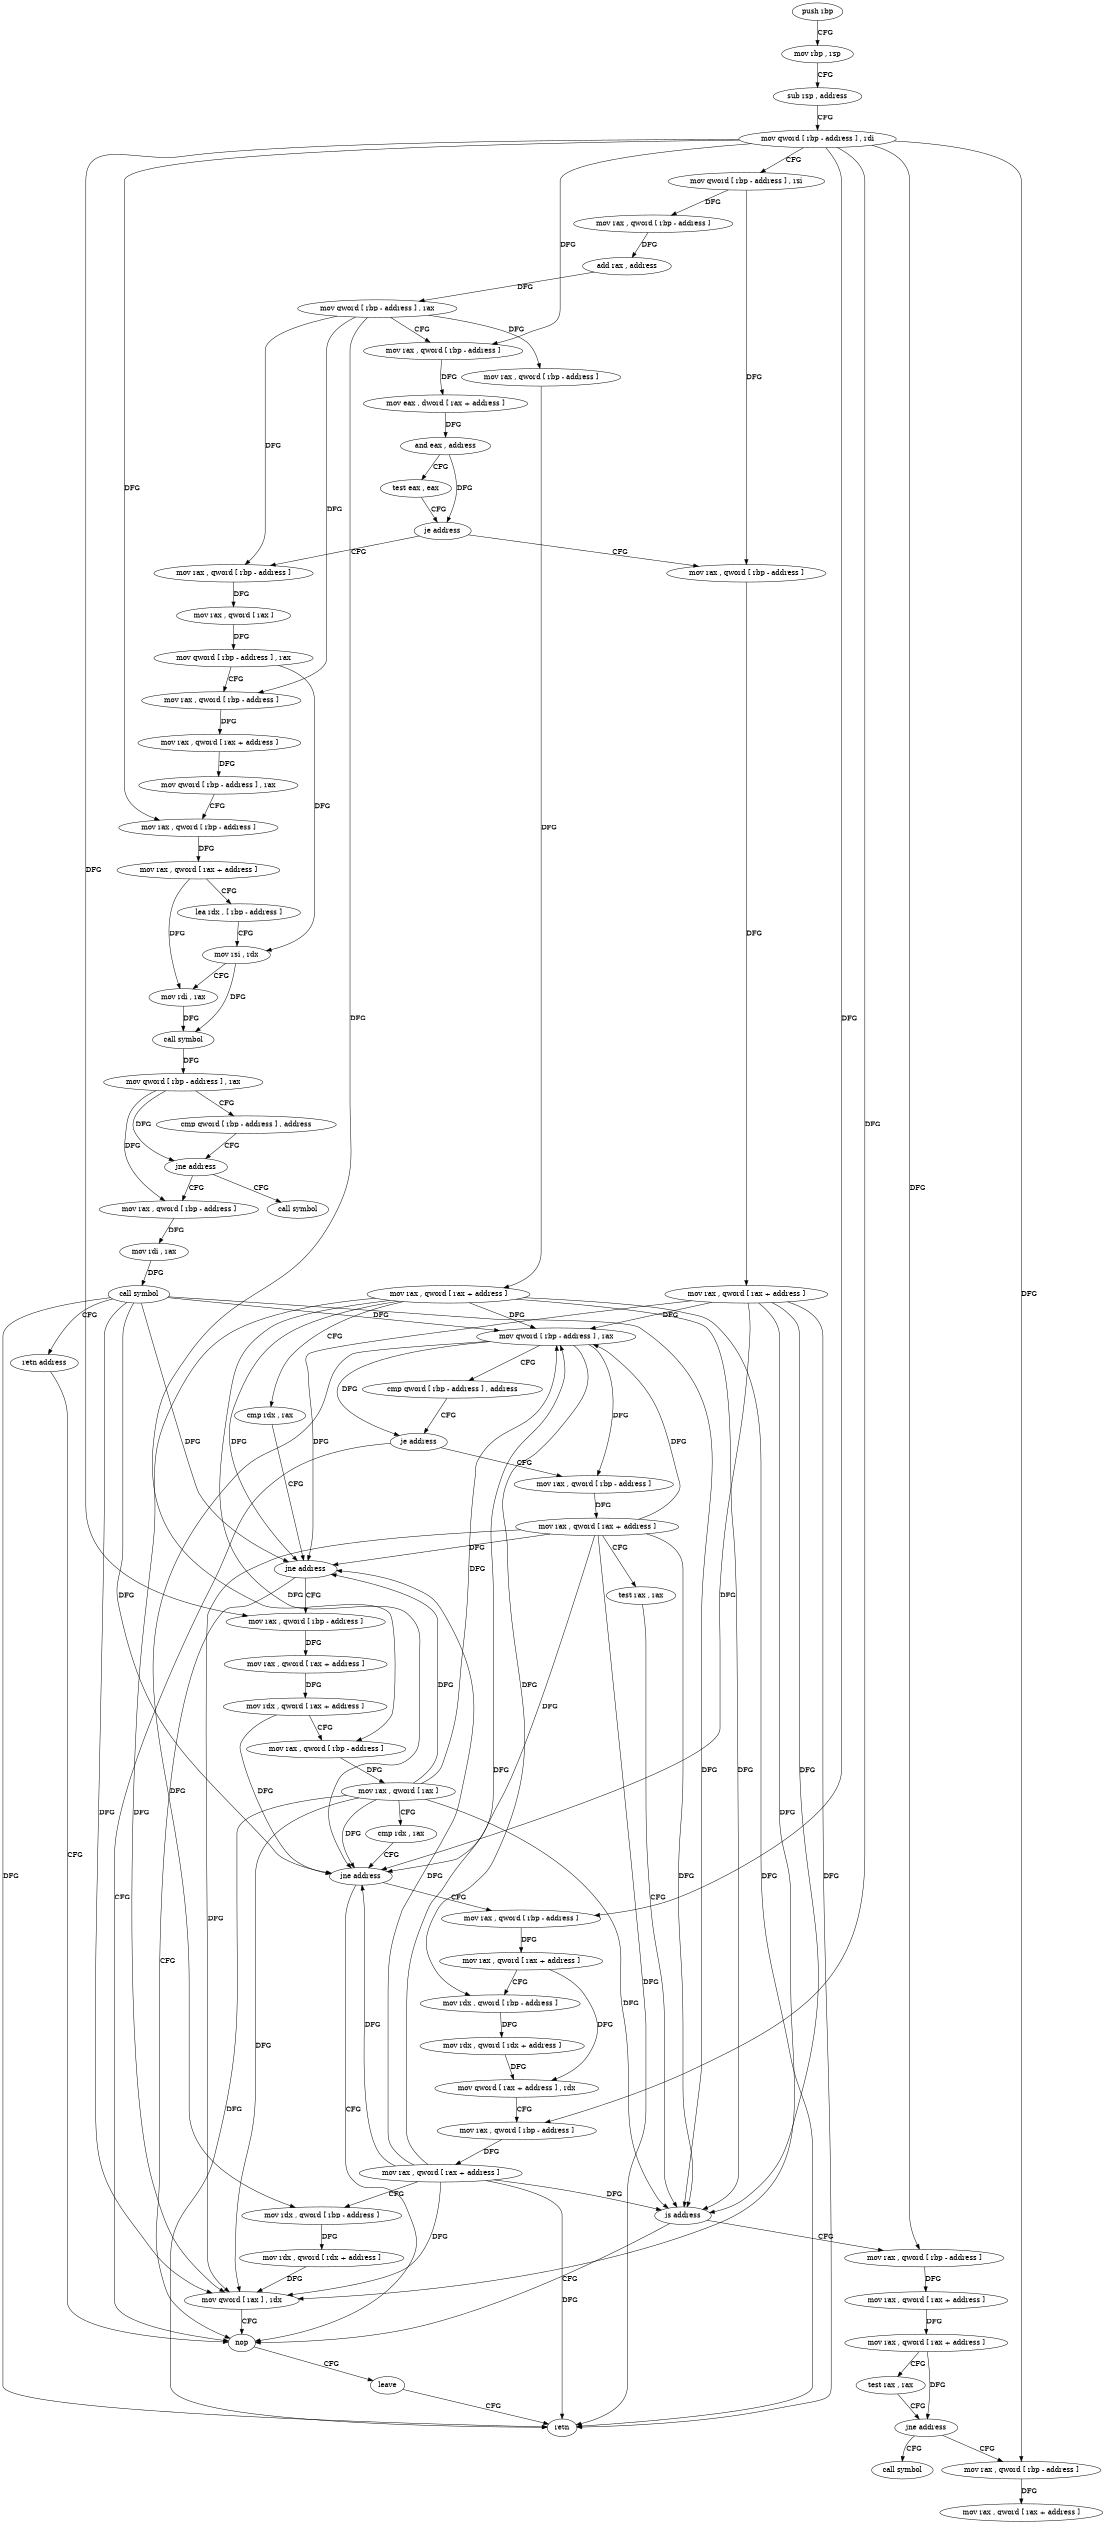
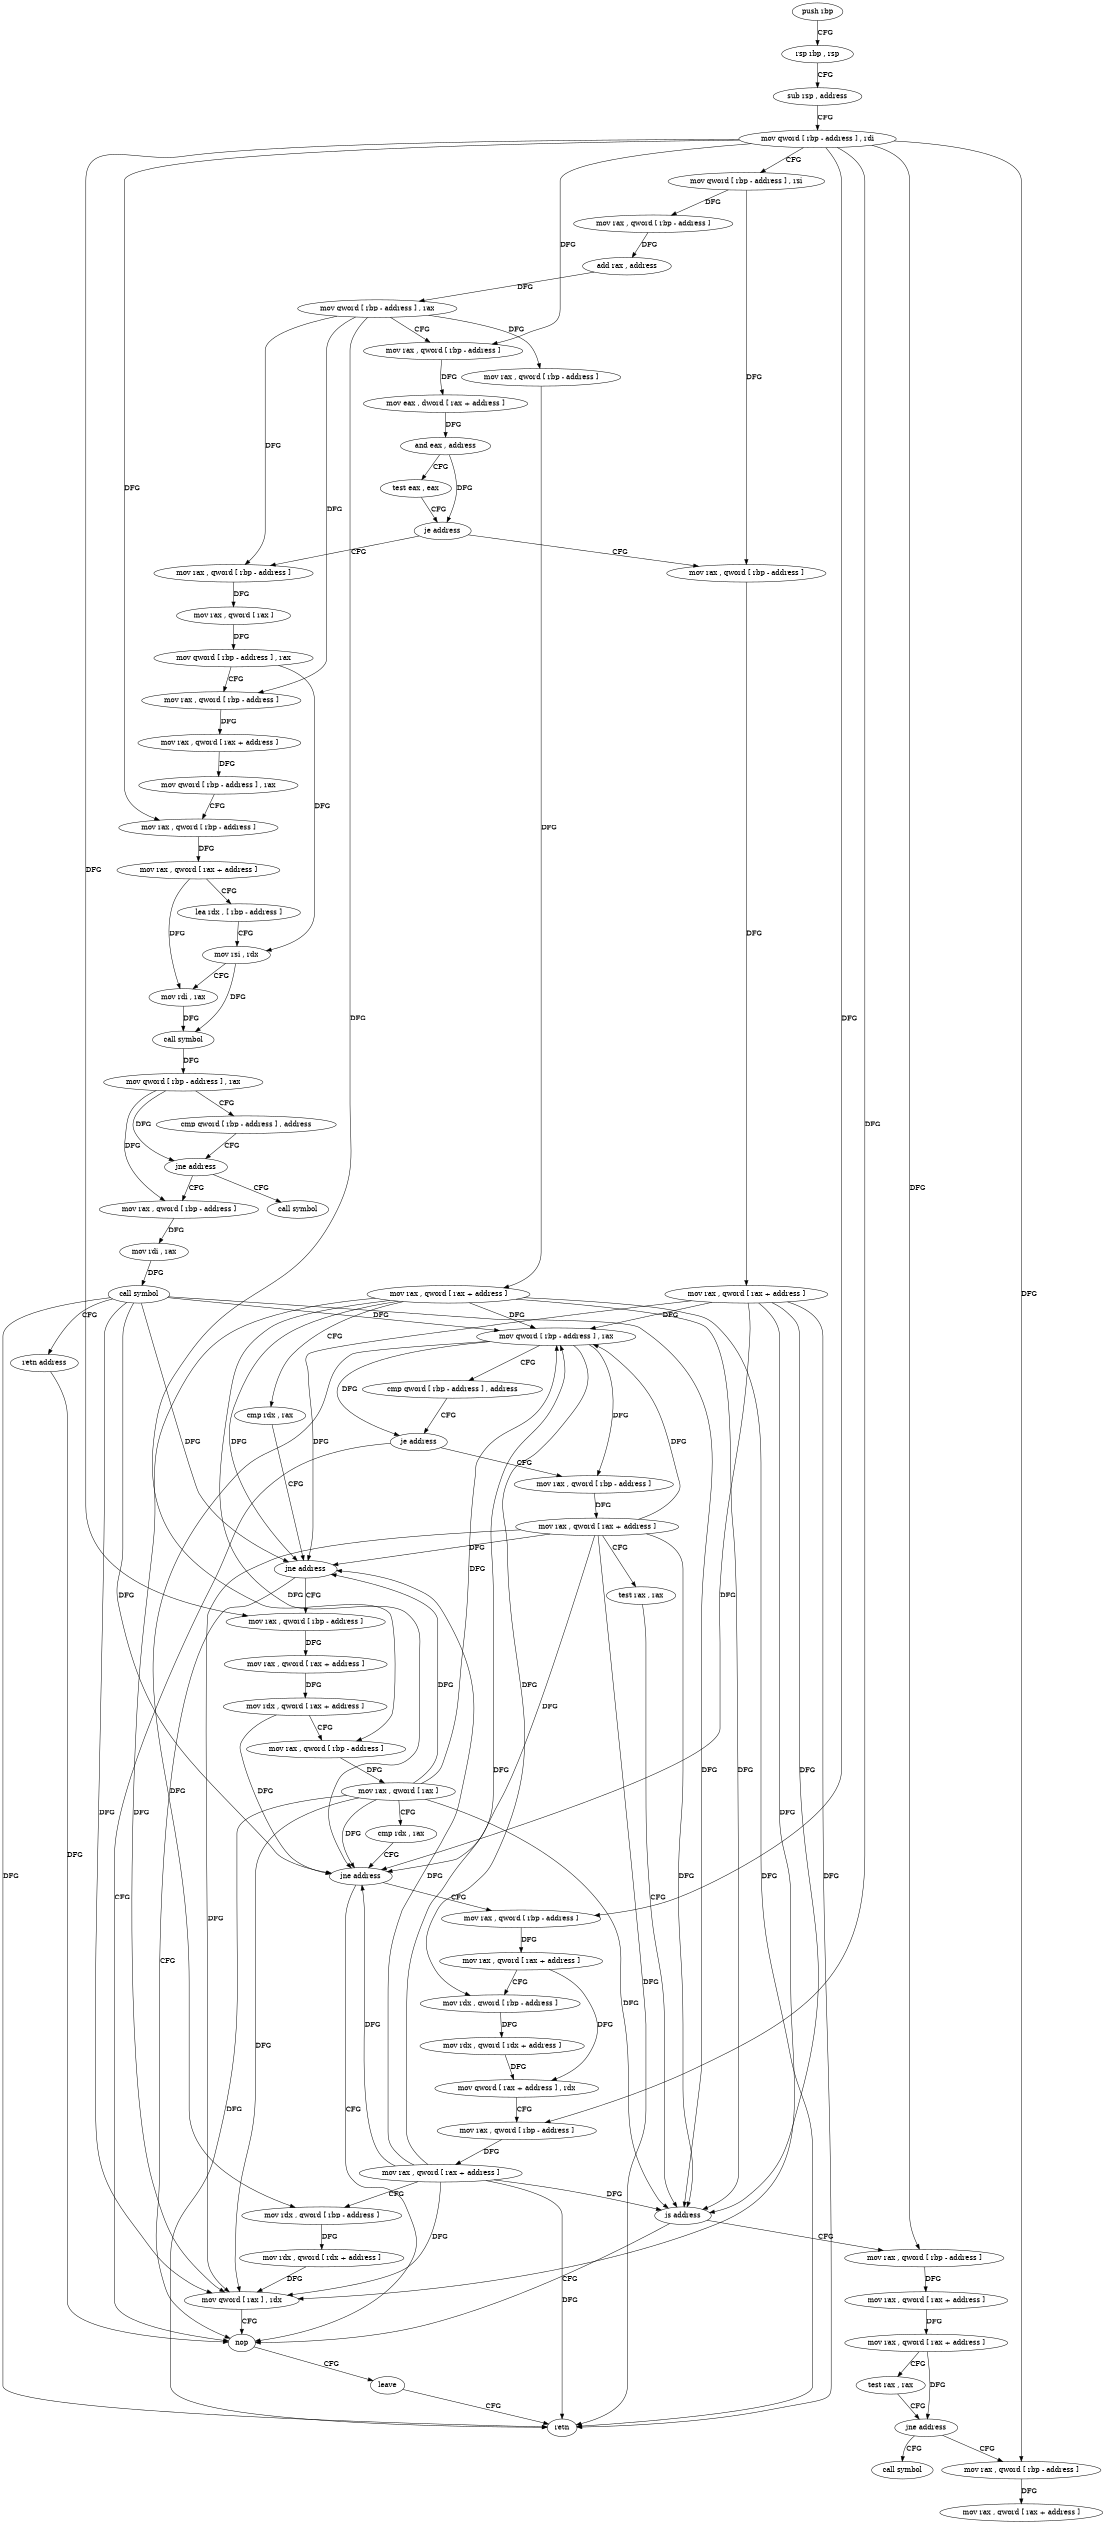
node "mov rbp , rsp": label "mov rbp , rsp" -> "rsp rbp , rsp"
edge "retn address" -> "nop": label "CFG" -> "DFG"
